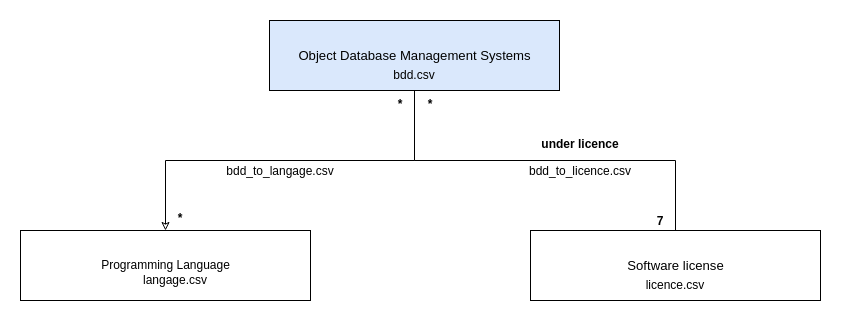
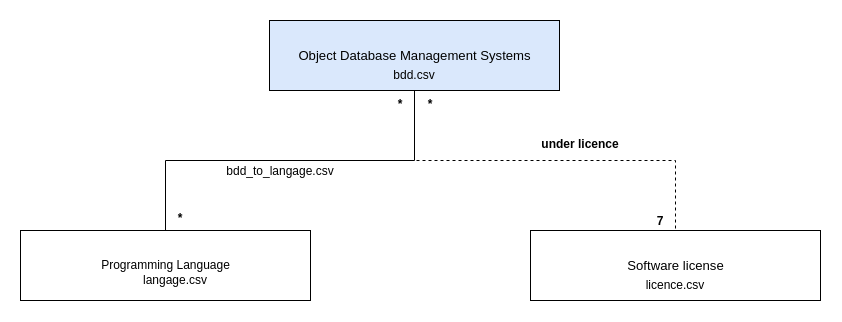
edge "Object Database Management Systems" -- "Software license": style solid -> dashed
node "bdd_to_licence.csv": removed
edge "Object Database Management Systems" -> "Programming Language": arrowhead classic -> none
